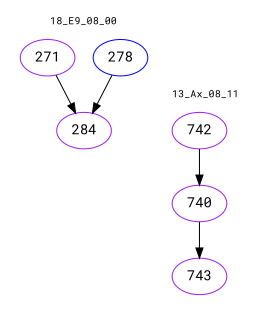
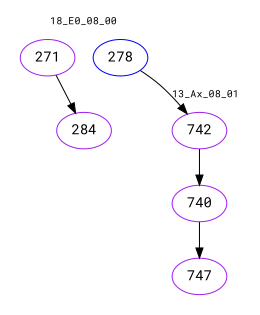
cluster "18_E9_08_00": label "18_E9_08_00" -> "18_E0_08_00"
edge "278" -> "284": now "278" -> "742"
cluster "13_Ax_08_11": label "13_Ax_08_11" -> "13_Ax_08_01"
node "743": label "743" -> "747"
